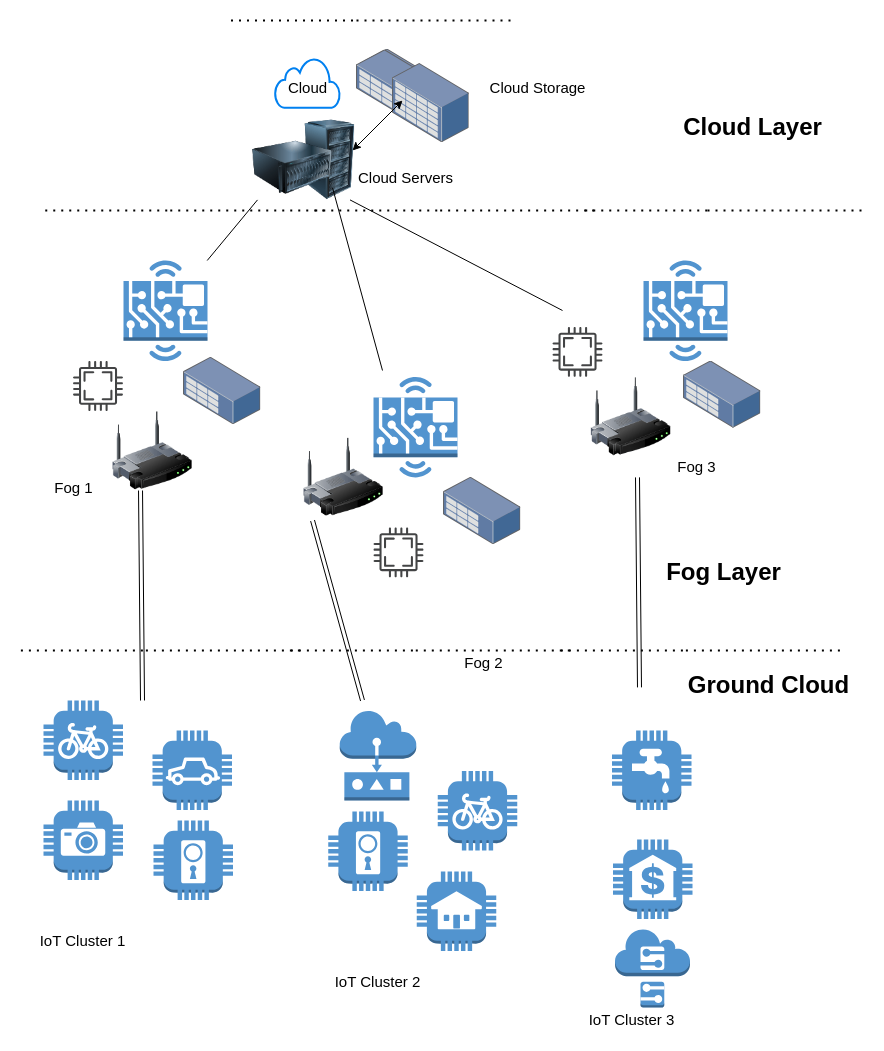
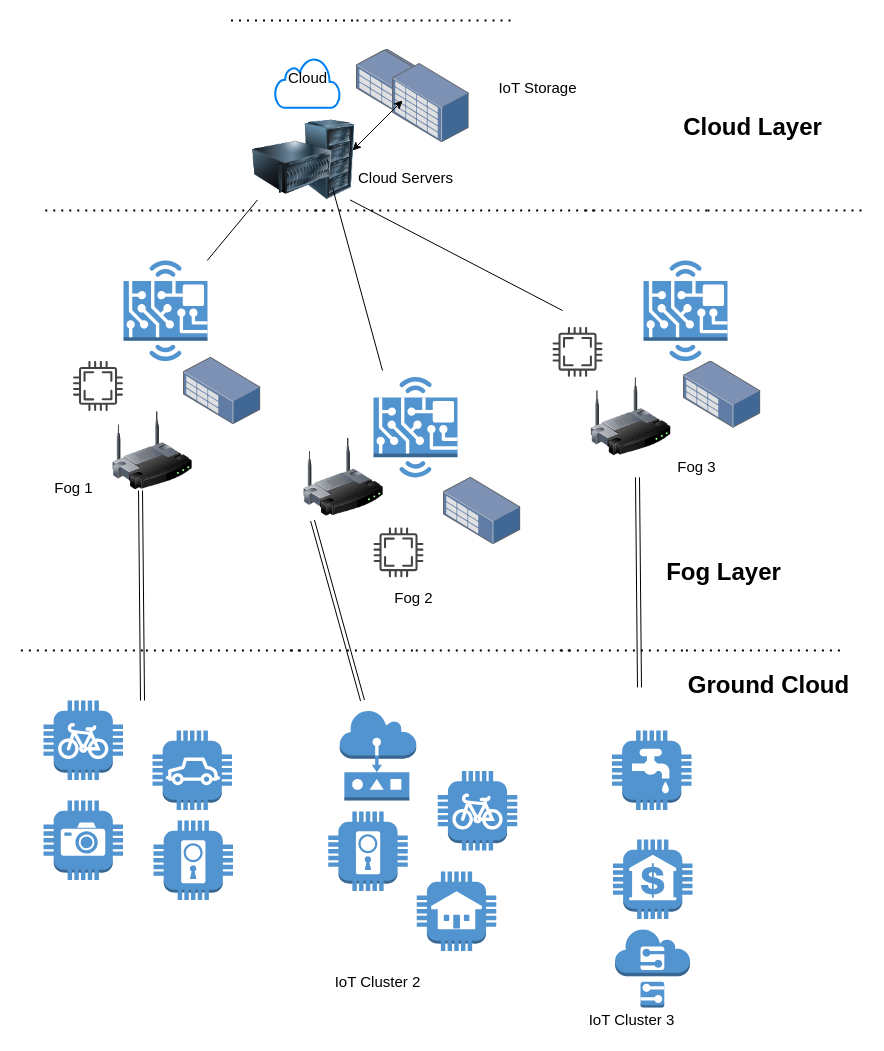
node "Cloud": moved (308, 88) -> (308, 78)
node "Cloud Storage": label "Cloud Storage" -> "IoT Storage"
node "Fog 2": moved (484, 662) -> (414, 597)
node "IoT Cluster 1": removed
